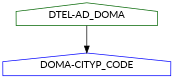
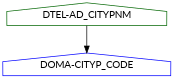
node "DTEL-AD_DOMA": label "DTEL-AD_DOMA" -> "DTEL-AD_CITYPNM"
